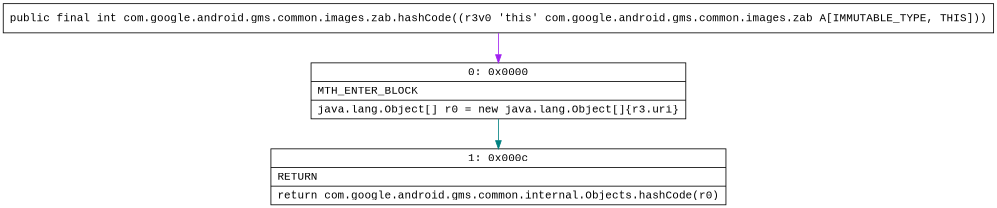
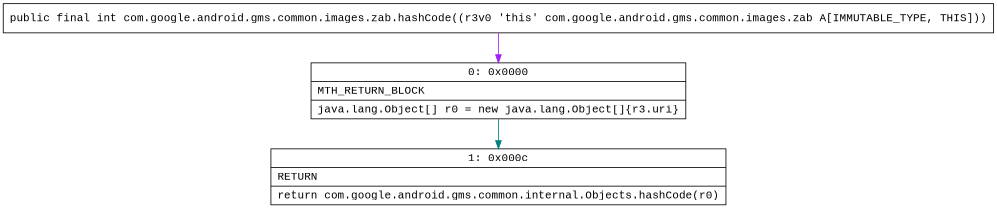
node "0: 0x0000": text "MTH_ENTER_BLOCK" -> "MTH_RETURN_BLOCK"
